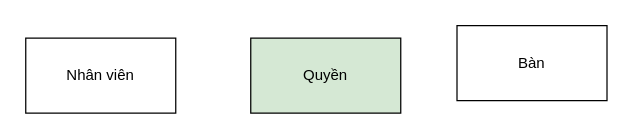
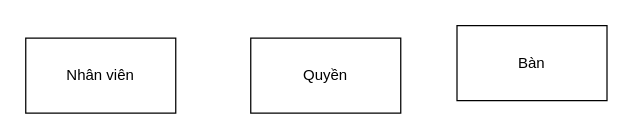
node "Quyền": fillcolor #d5e8d4 -> #ffffff
